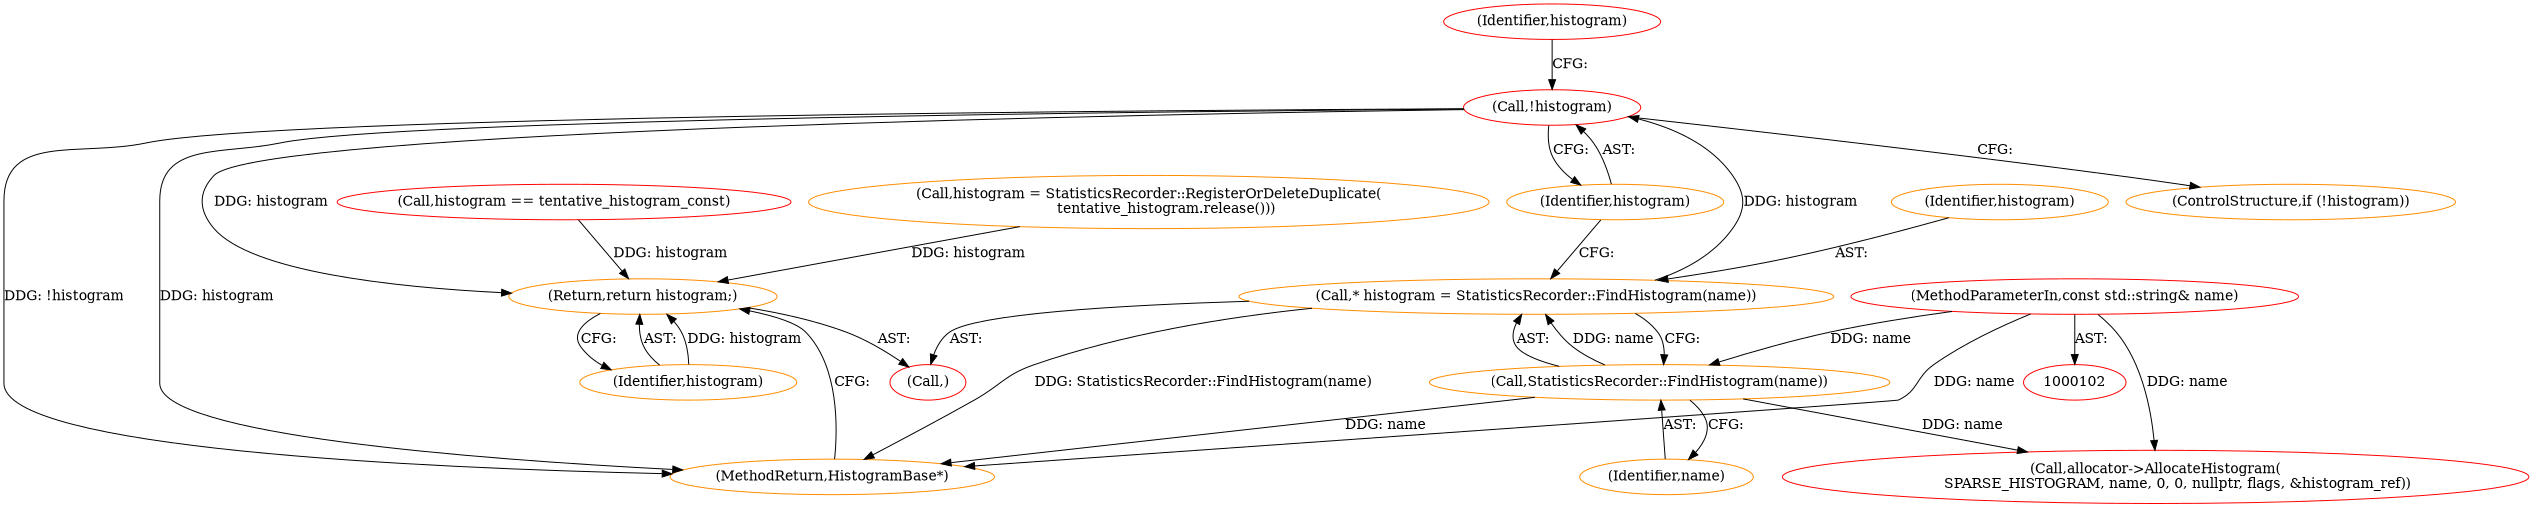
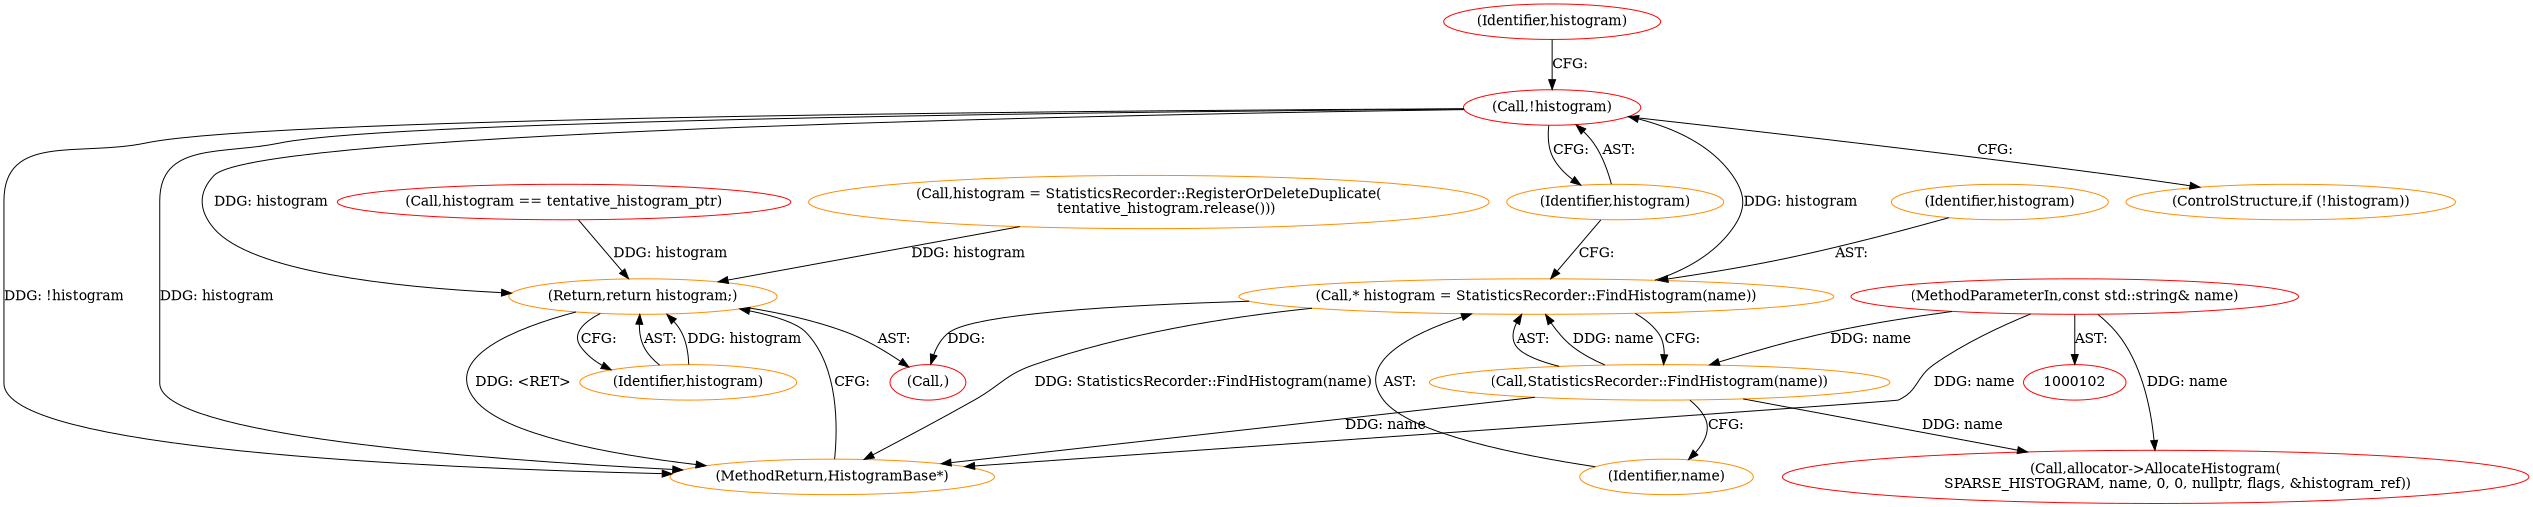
node "(Call,histogram == tentative_histogram_const)": label "(Call,histogram == tentative_histogram_const)" -> "(Call,histogram == tentative_histogram_ptr)"
edge "(Call,* histogram = StatisticsRecorder::FindHistogram(name))" -> "(Call,)": label "AST: " -> "DDG: "
edge "(Return,return histogram;)" -> "(MethodReturn,HistogramBase*)": added, label "DDG: <RET>"
edge "(Identifier,name)" -> "(Call,StatisticsRecorder::FindHistogram(name))": now "(Identifier,name)" -> "(Call,* histogram = StatisticsRecorder::FindHistogram(name))"
